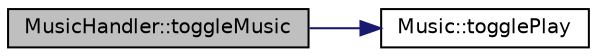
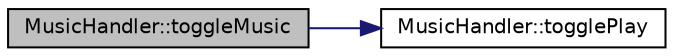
node "Music::togglePlay": label "Music::togglePlay" -> "MusicHandler::togglePlay"
